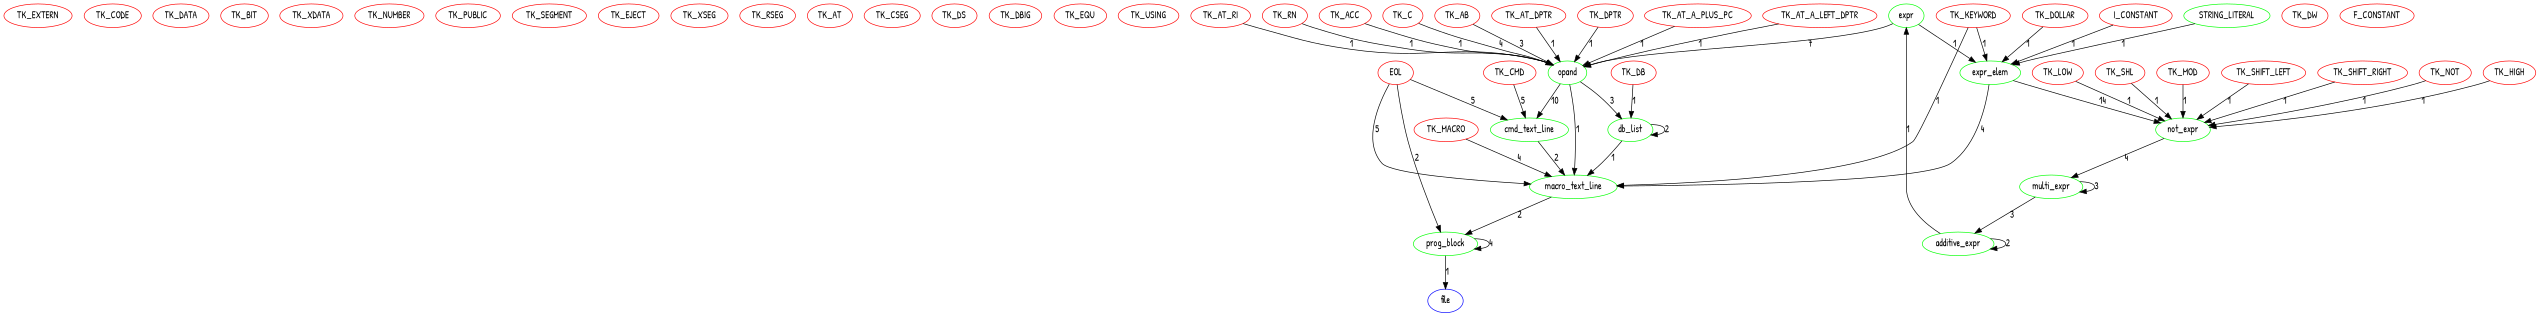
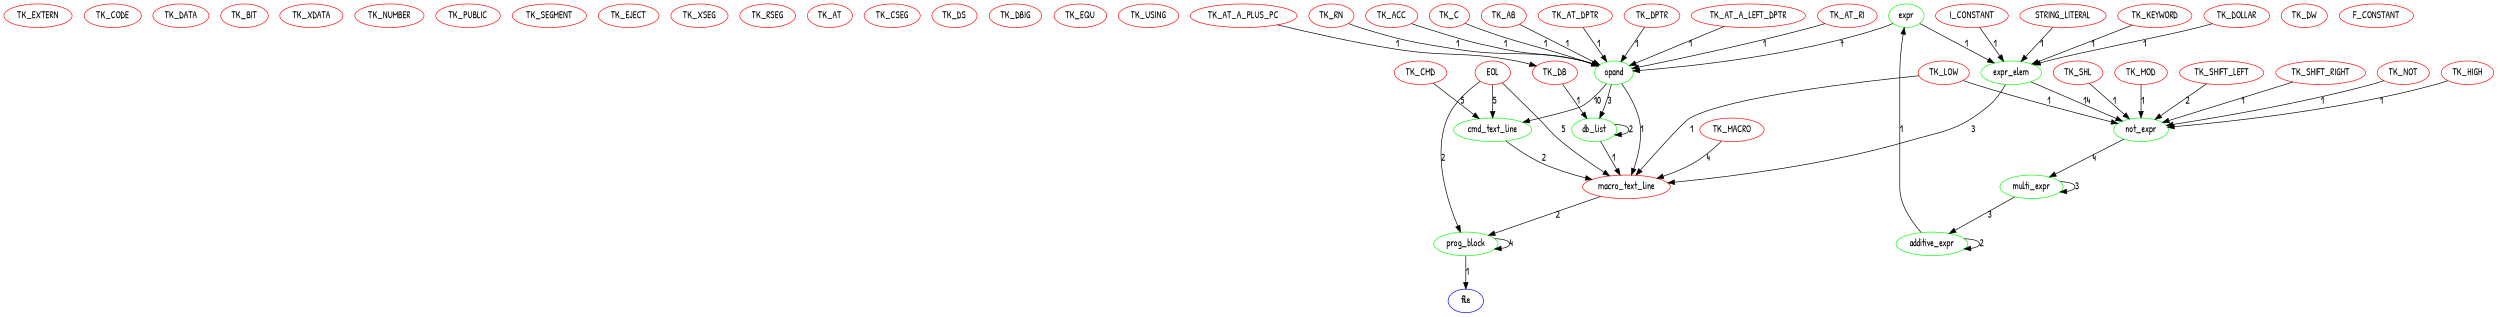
node "STRING_LITERAL": color Green -> Red
edge "TK_C" -> "opand": label "4" -> "1"
edge "TK_AB" -> "opand": label "3" -> "1"
edge "TK_AT_A_PLUS_PC" -> "opand": now "TK_AT_A_PLUS_PC" -> "TK_DB"
edge "TK_SHIFT_LEFT" -> "not_expr": label "1" -> "2"
edge "expr_elem" -> "macro_text_line": label "4" -> "3"
edge "TK_KEYWORD" -> "macro_text_line": now "TK_LOW" -> "macro_text_line"
node "macro_text_line": color Green -> Red
